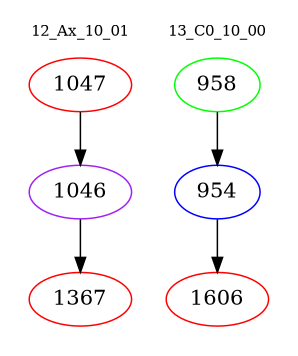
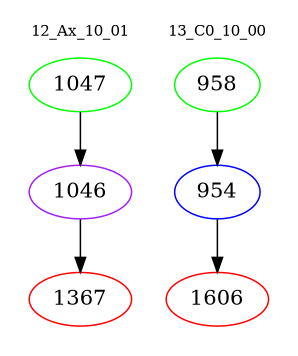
node "1047": color red -> green
